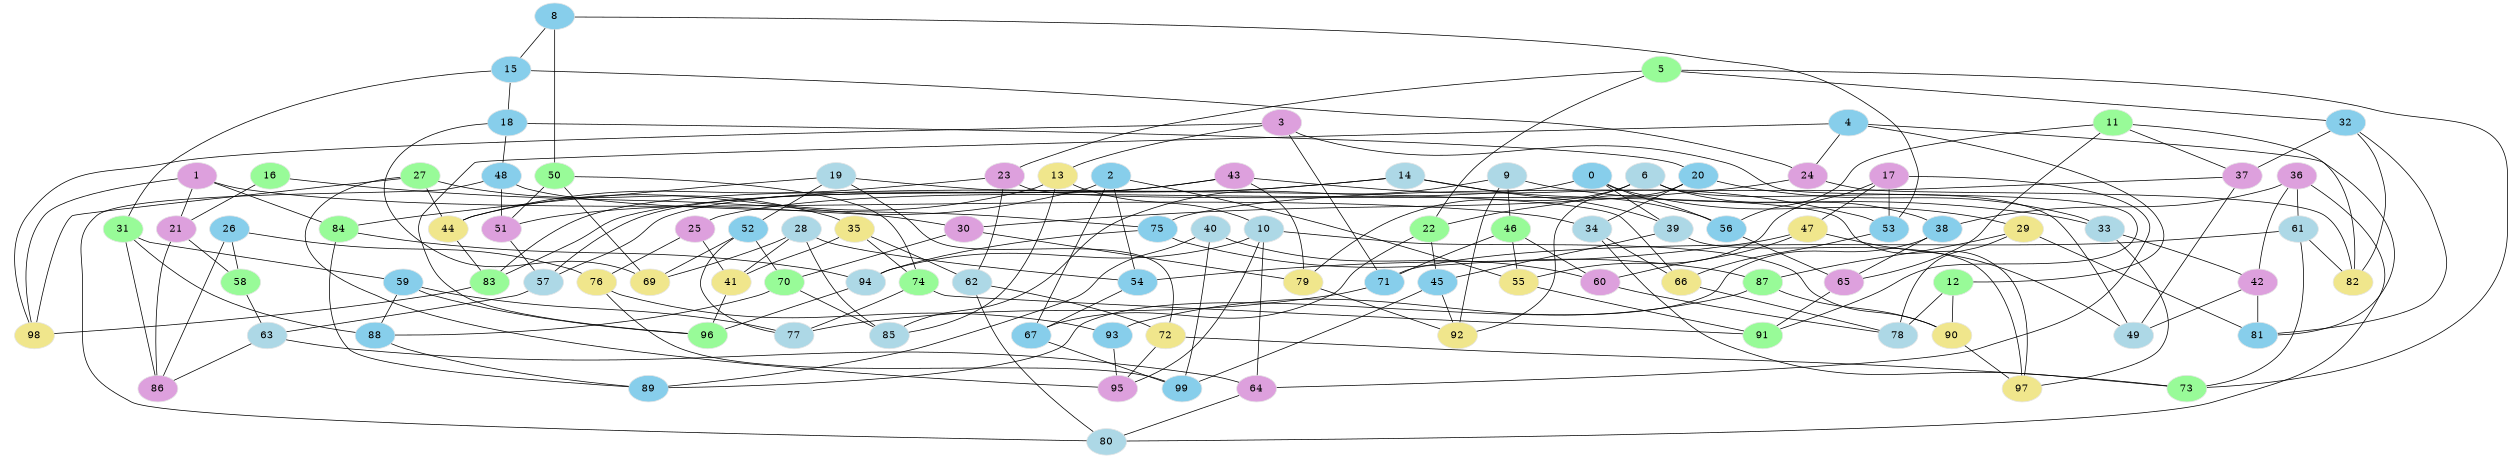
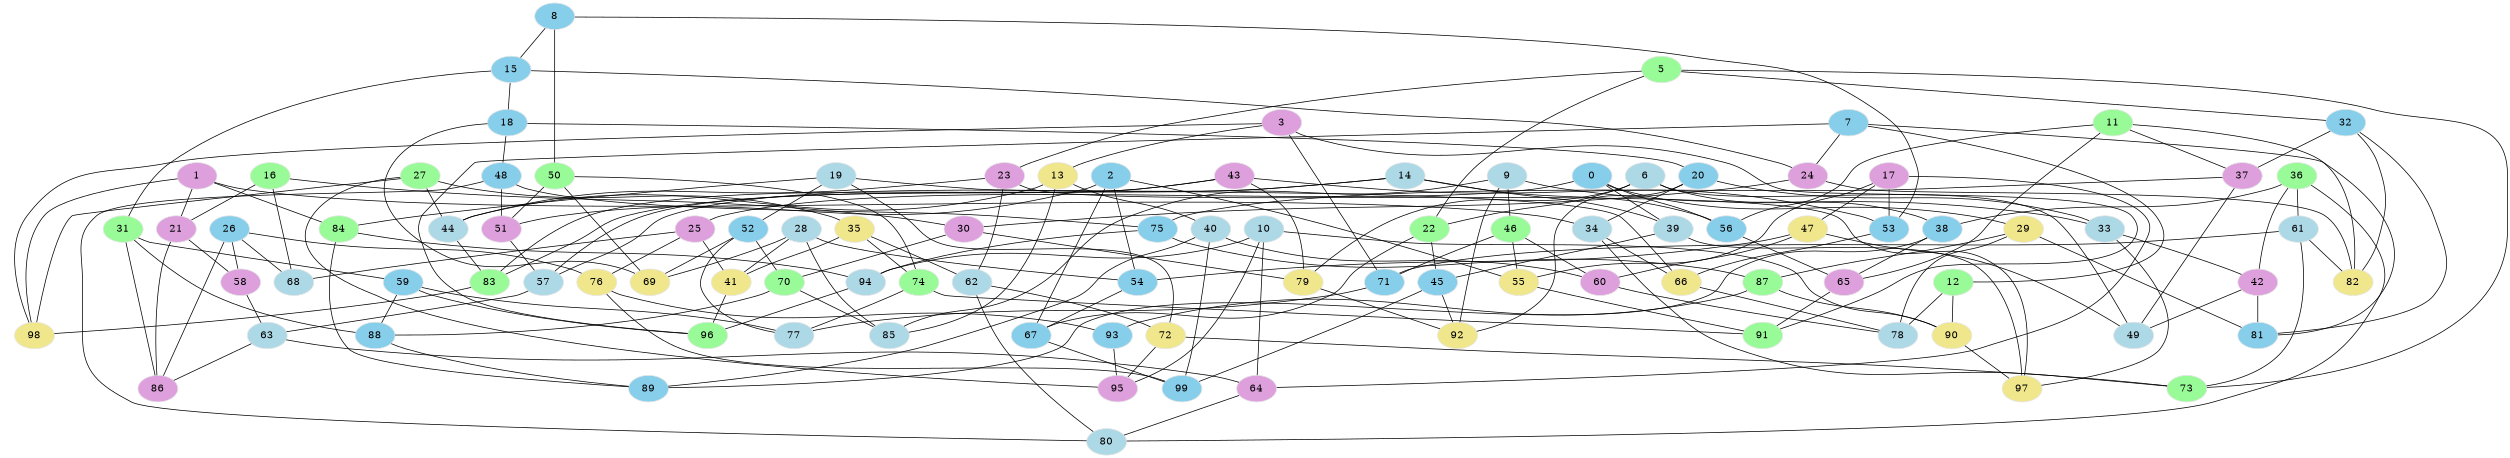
node "4": label "4" -> "7"
node "36": fillcolor plum -> palegreen
edge "13" -- "10": now "13" -- "40"
node "44": fillcolor khaki -> lightblue
node "58": fillcolor palegreen -> plum
node "68": added
